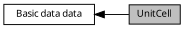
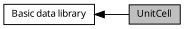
node "Basic data data": label "Basic data data" -> "Basic data library"
